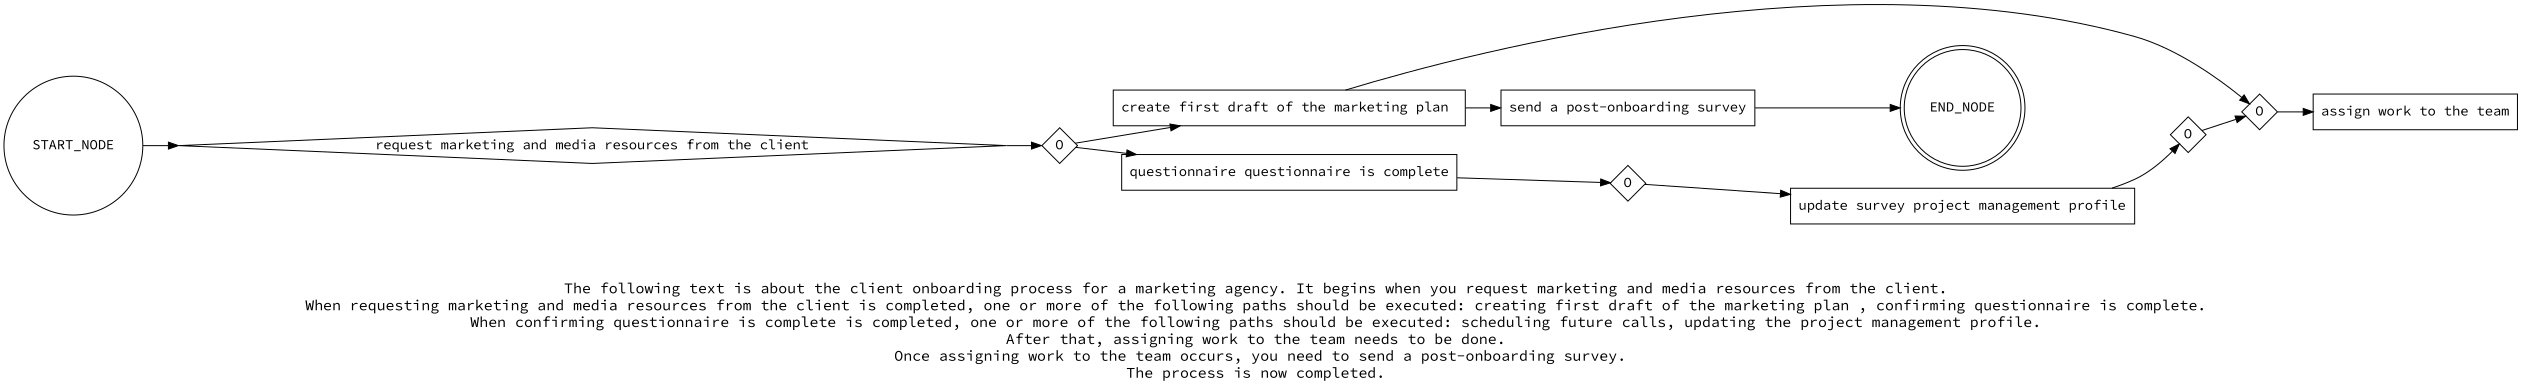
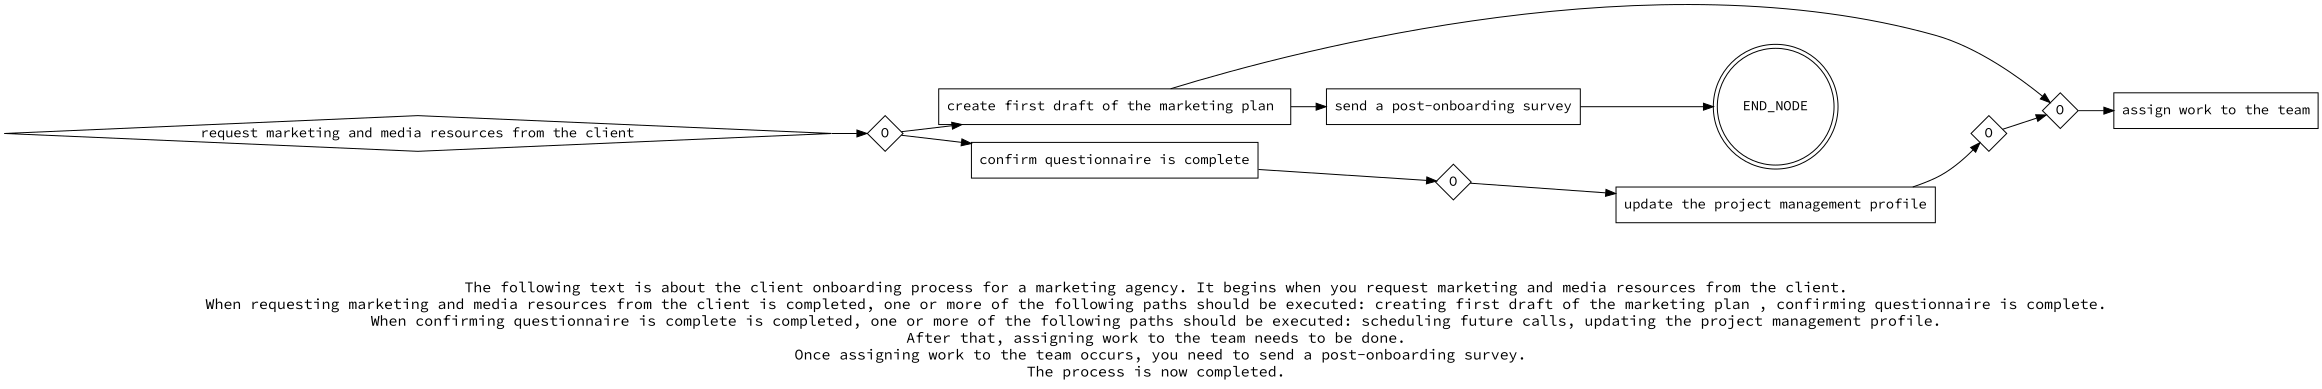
node "START_NODE": removed
node "questionnaire questionnaire is complete": label "questionnaire questionnaire is complete" -> "confirm questionnaire is complete"
node "update survey project management profile": label "update survey project management profile" -> "update the project management profile"
